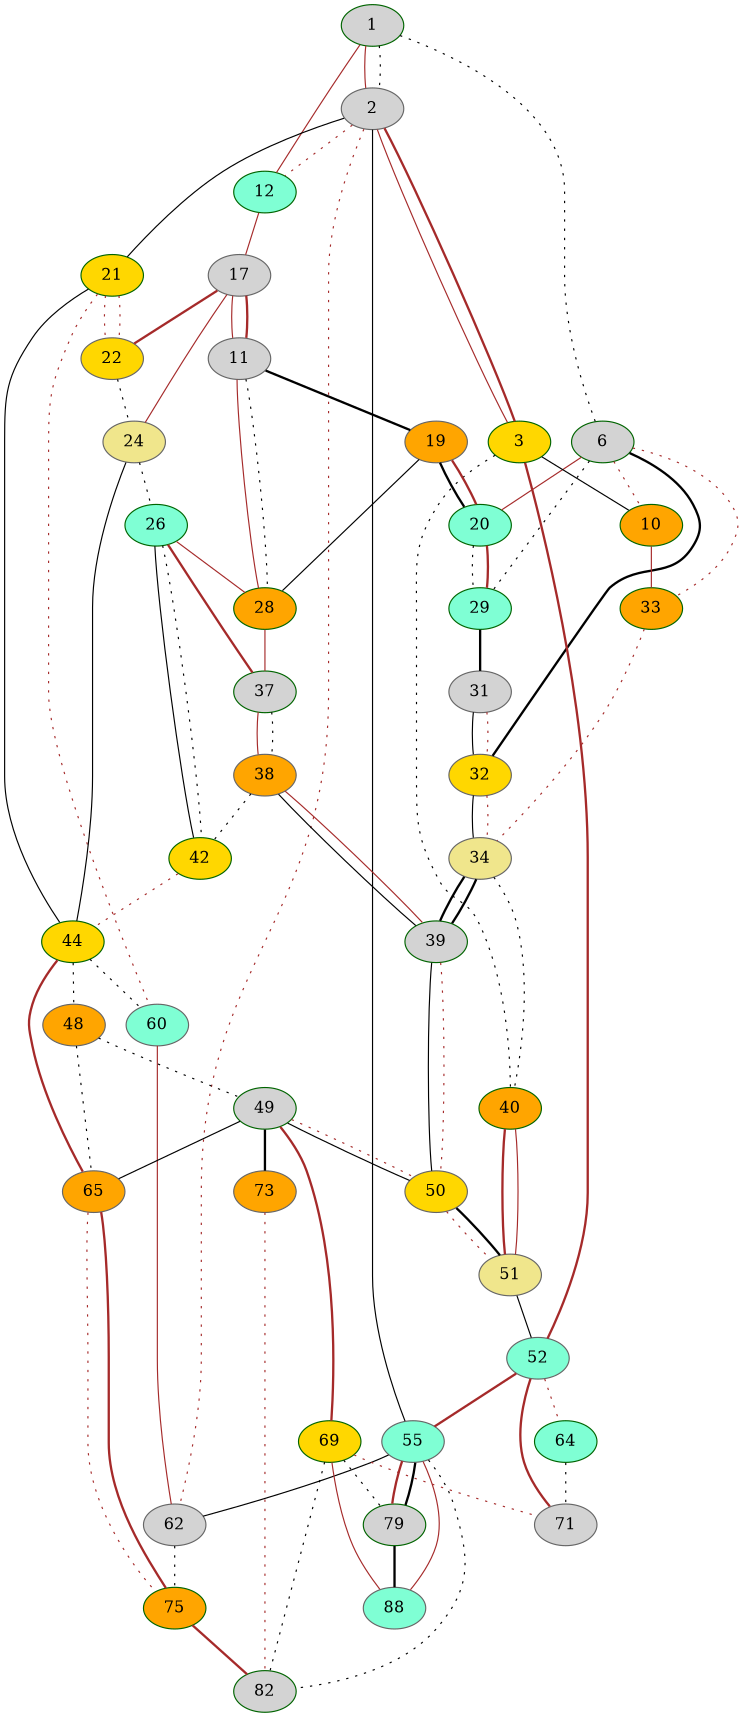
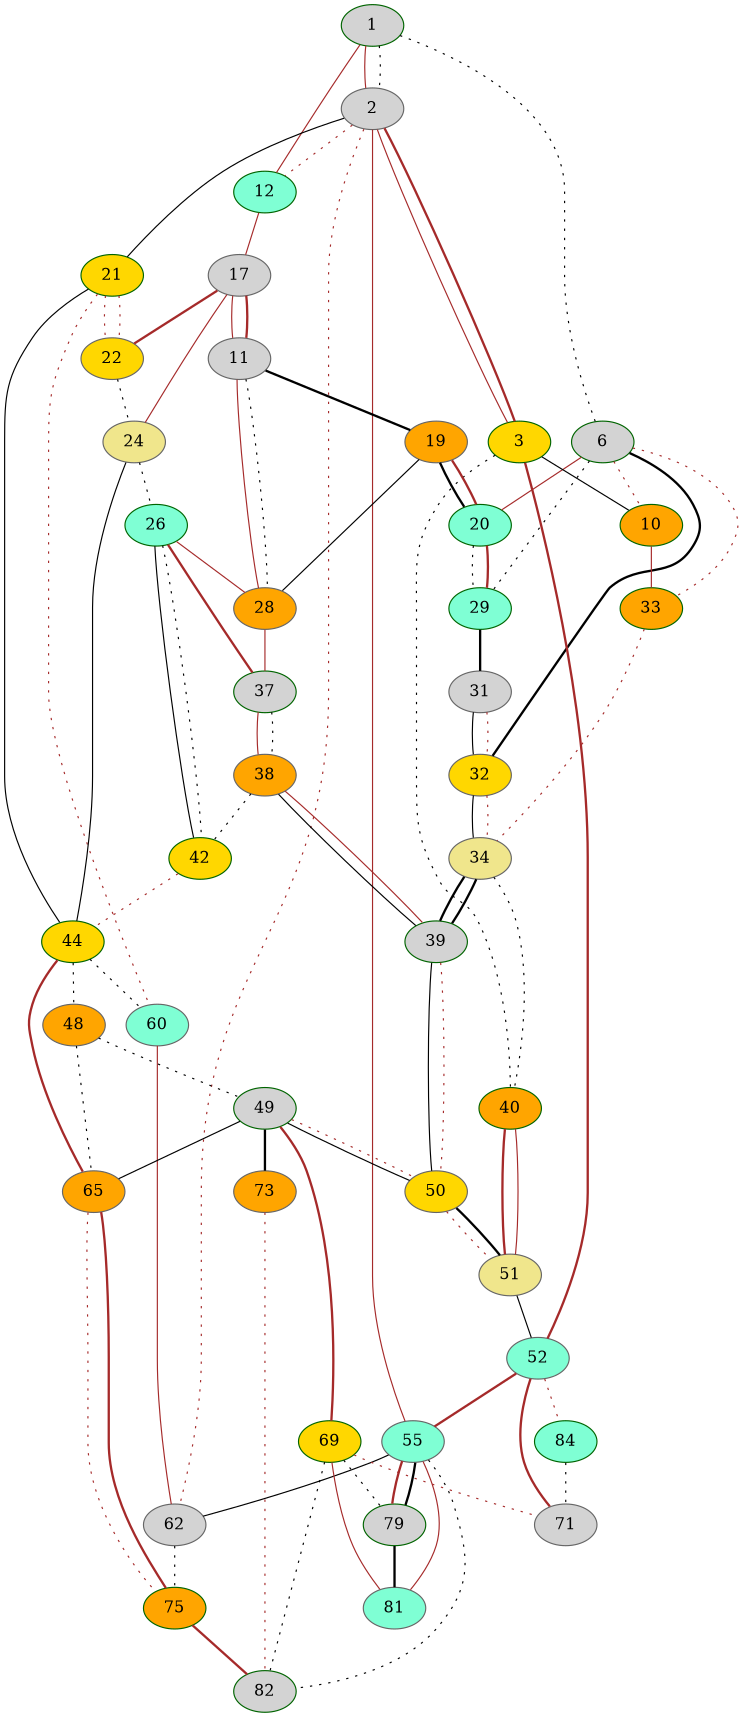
node "28": color darkgreen -> gray40
edge "2" -- "55": color black -> brown
node "64": label "64" -> "84"
node "88": label "88" -> "81"
